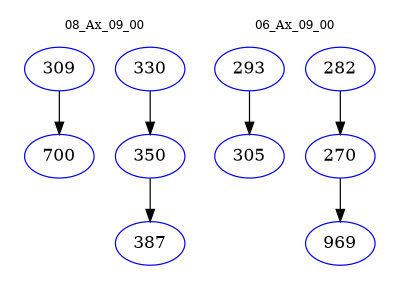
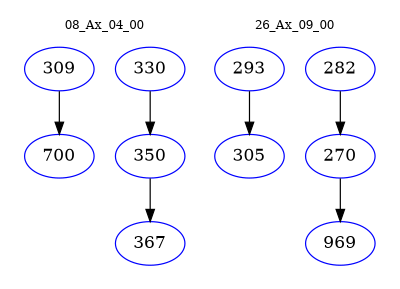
cluster "08_Ax_09_00": label "08_Ax_09_00" -> "08_Ax_04_00"
cluster "06_Ax_09_00": label "06_Ax_09_00" -> "26_Ax_09_00"
node "387": label "387" -> "367"
